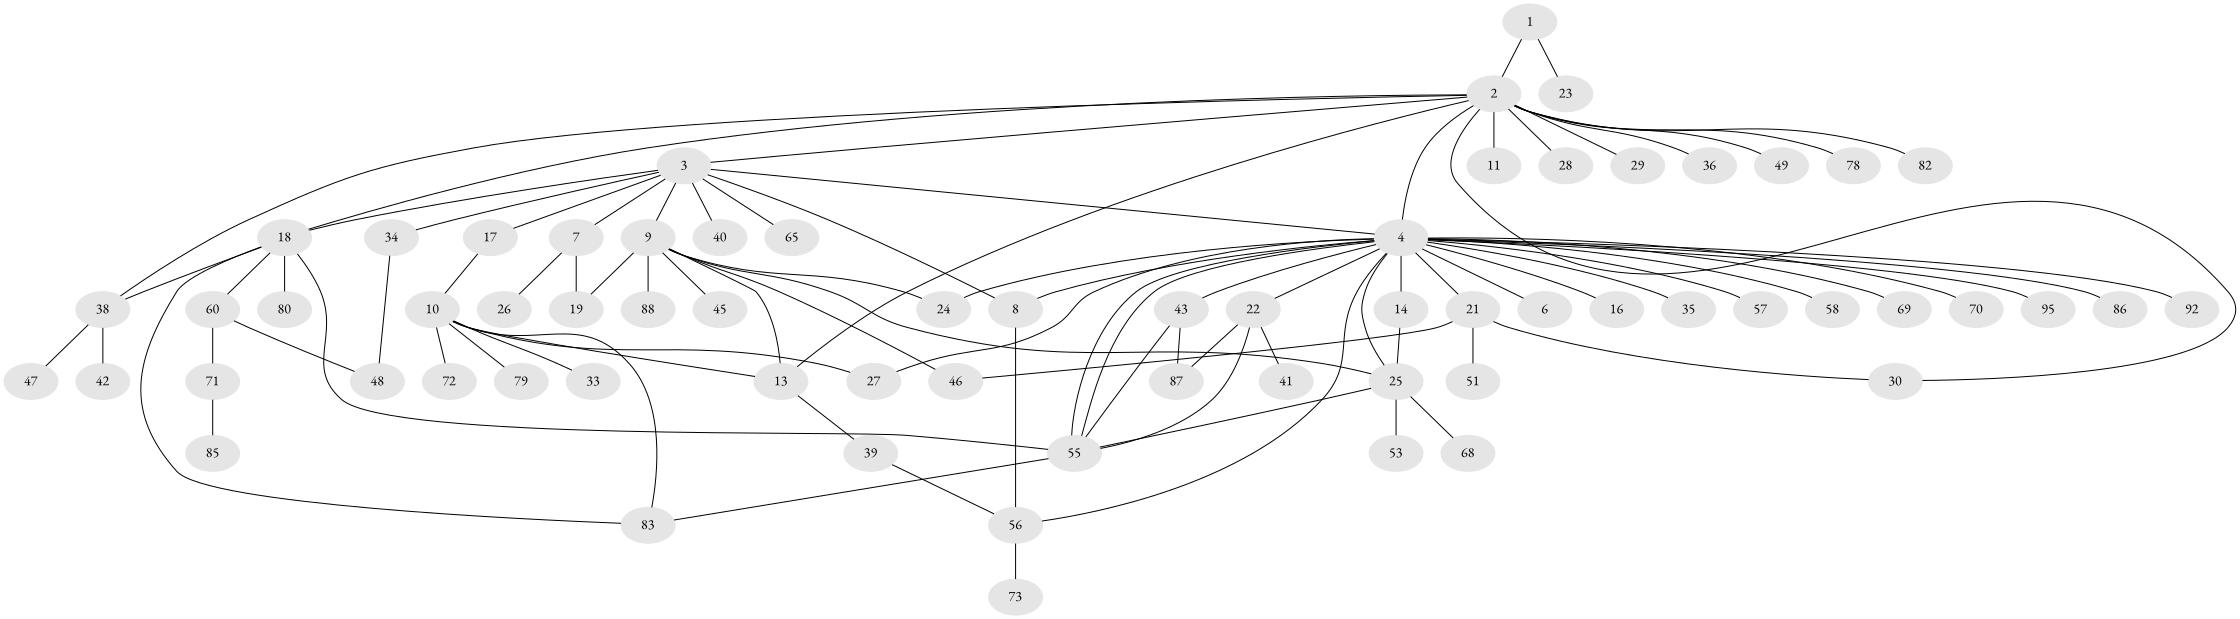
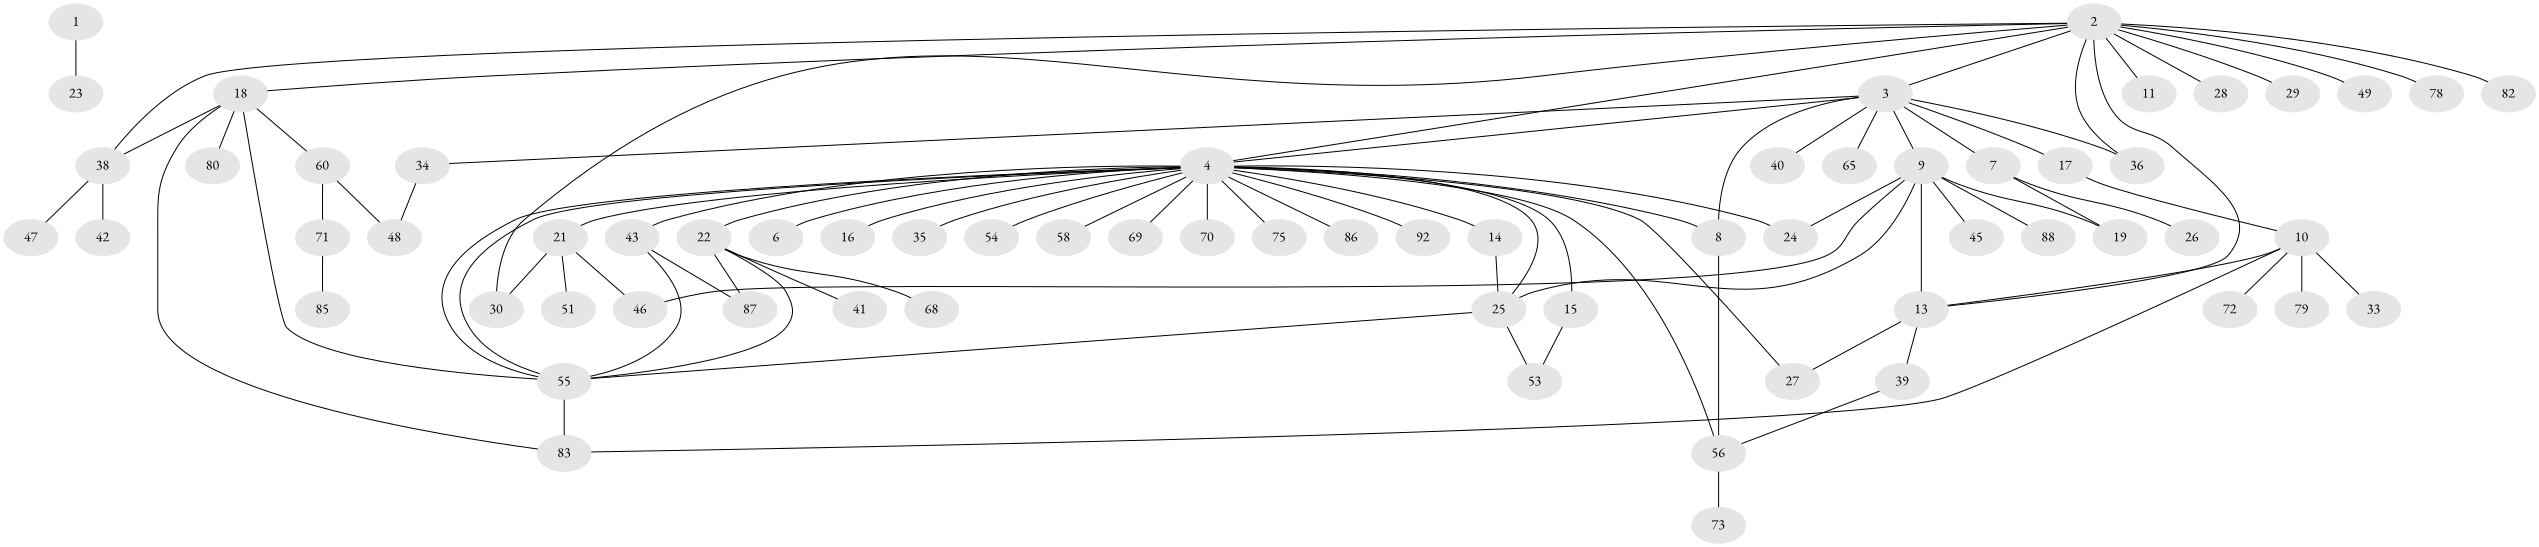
edge "1" -- "2": removed
edge "3" -- "18": now "3" -- "36"
node "15": added
node "57": label "57" -> "54"
node "95": label "95" -> "75"
edge "10" -- "27": now "13" -- "27"
edge "25" -- "68": now "22" -- "68"
